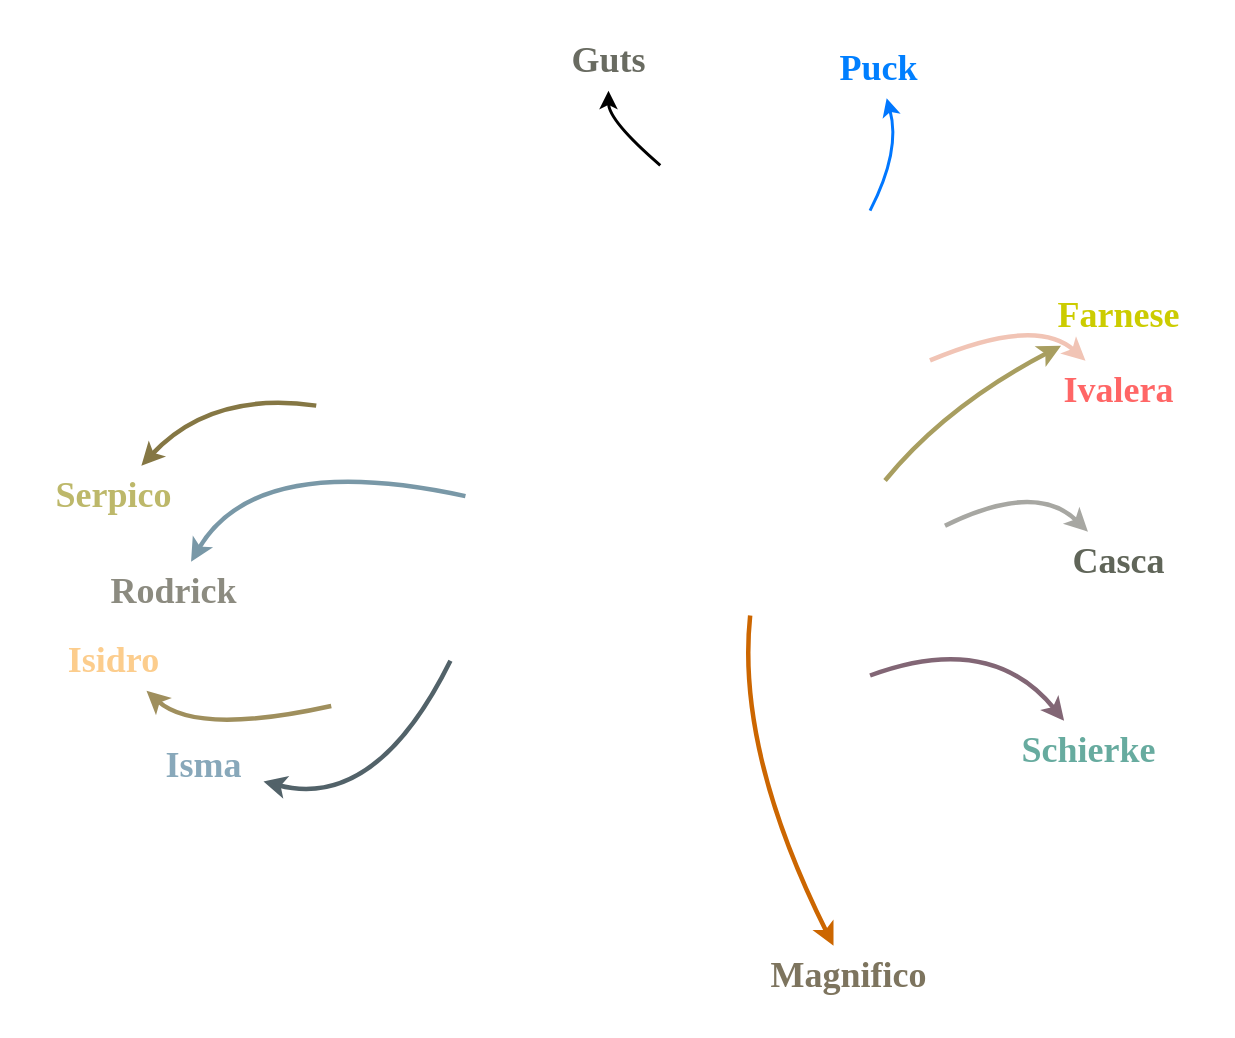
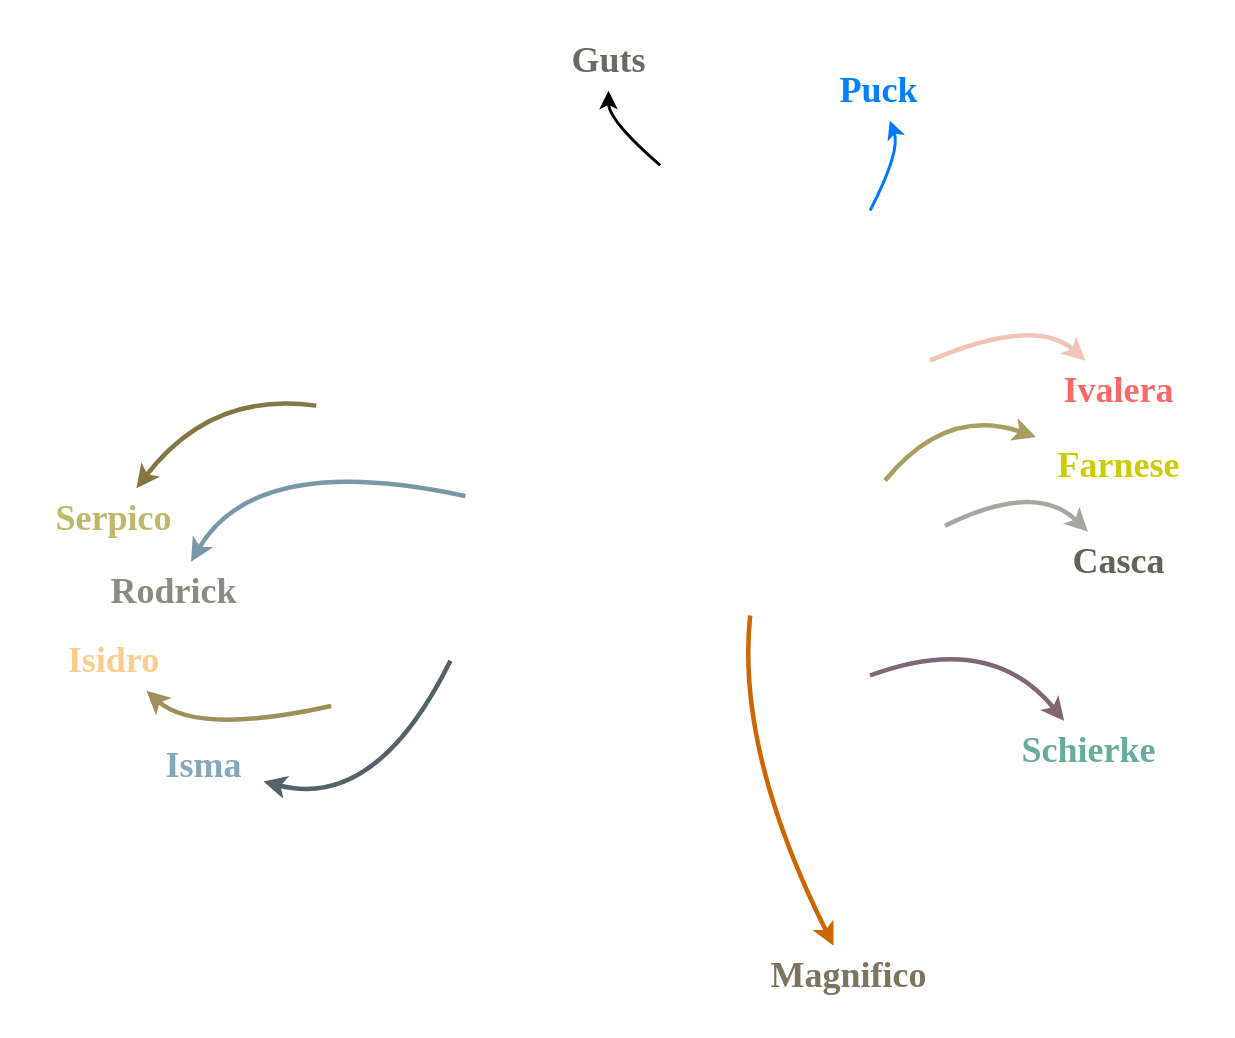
node "Puck": moved (878, 68) -> (878, 91)
node "Farnese": moved (1118, 316) -> (1118, 466)
node "Serpico": moved (113, 496) -> (113, 518)
